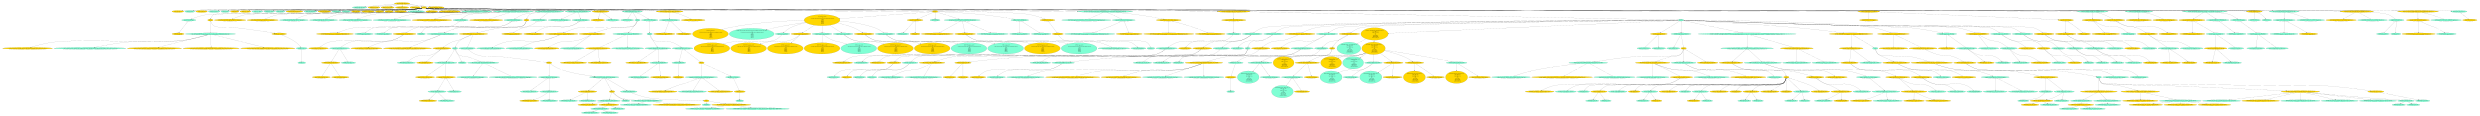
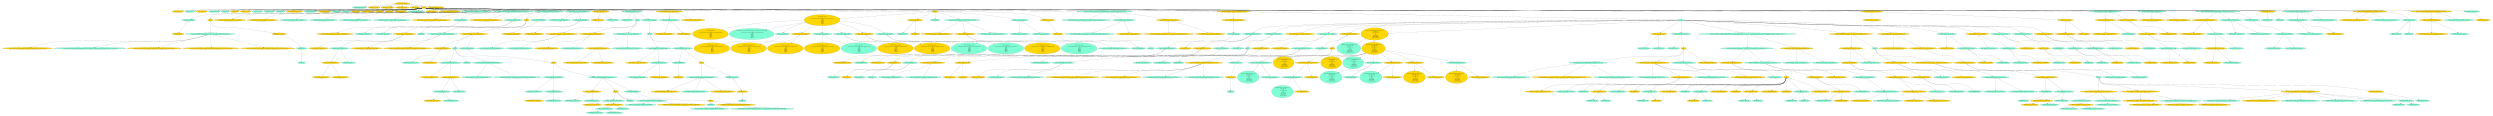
node "(IDENTIFIER,WPA_ASSOC_FT,v30 = WPA_ASSOC_FT)": added
node "(IDENTIFIER,v27,v28 = v27)": fillcolor aquamarine -> gold
